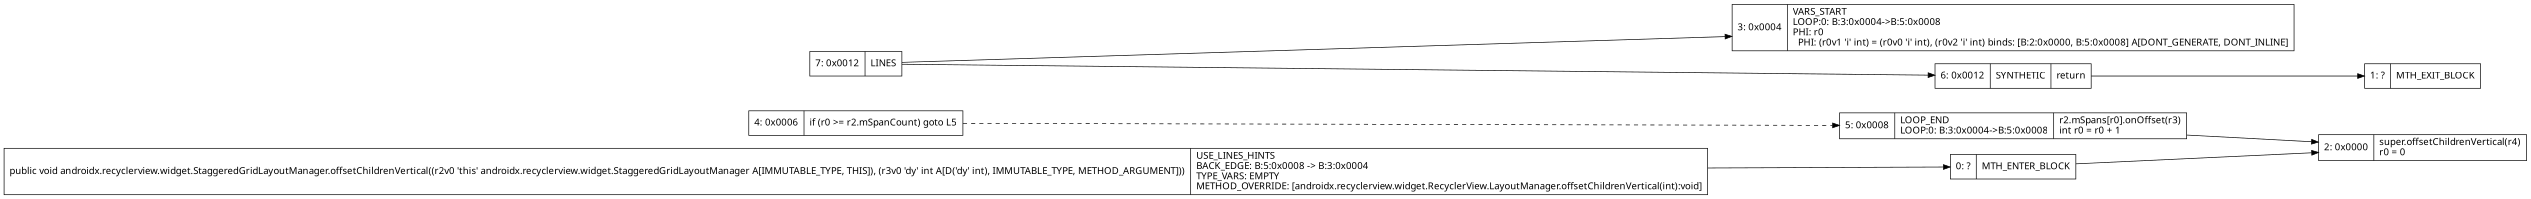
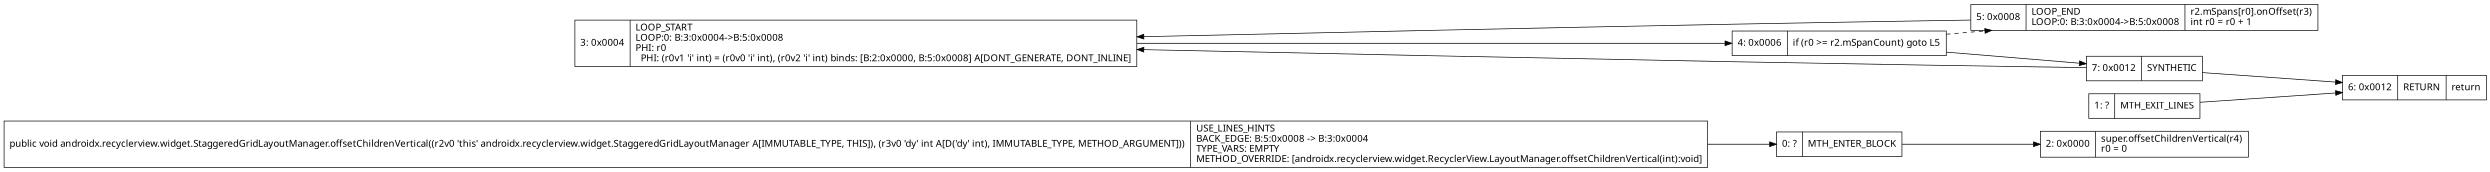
node "3: 0x0004": text "VARS_START" -> "LOOP_START"
edge "3: 0x0004" -> "4: 0x0006": added
edge "4: 0x0006" -> "7: 0x0012": added
node "7: 0x0012": text "LINES" -> "SYNTHETIC"
node "6: 0x0012": text "SYNTHETIC" -> "RETURN"
edge "6: 0x0012" -> "1: ?": reversed
node "1: ?": text "MTH_EXIT_BLOCK" -> "MTH_EXIT_LINES"
edge "5: 0x0008" -> "2: 0x0000": now "5: 0x0008" -> "3: 0x0004"
